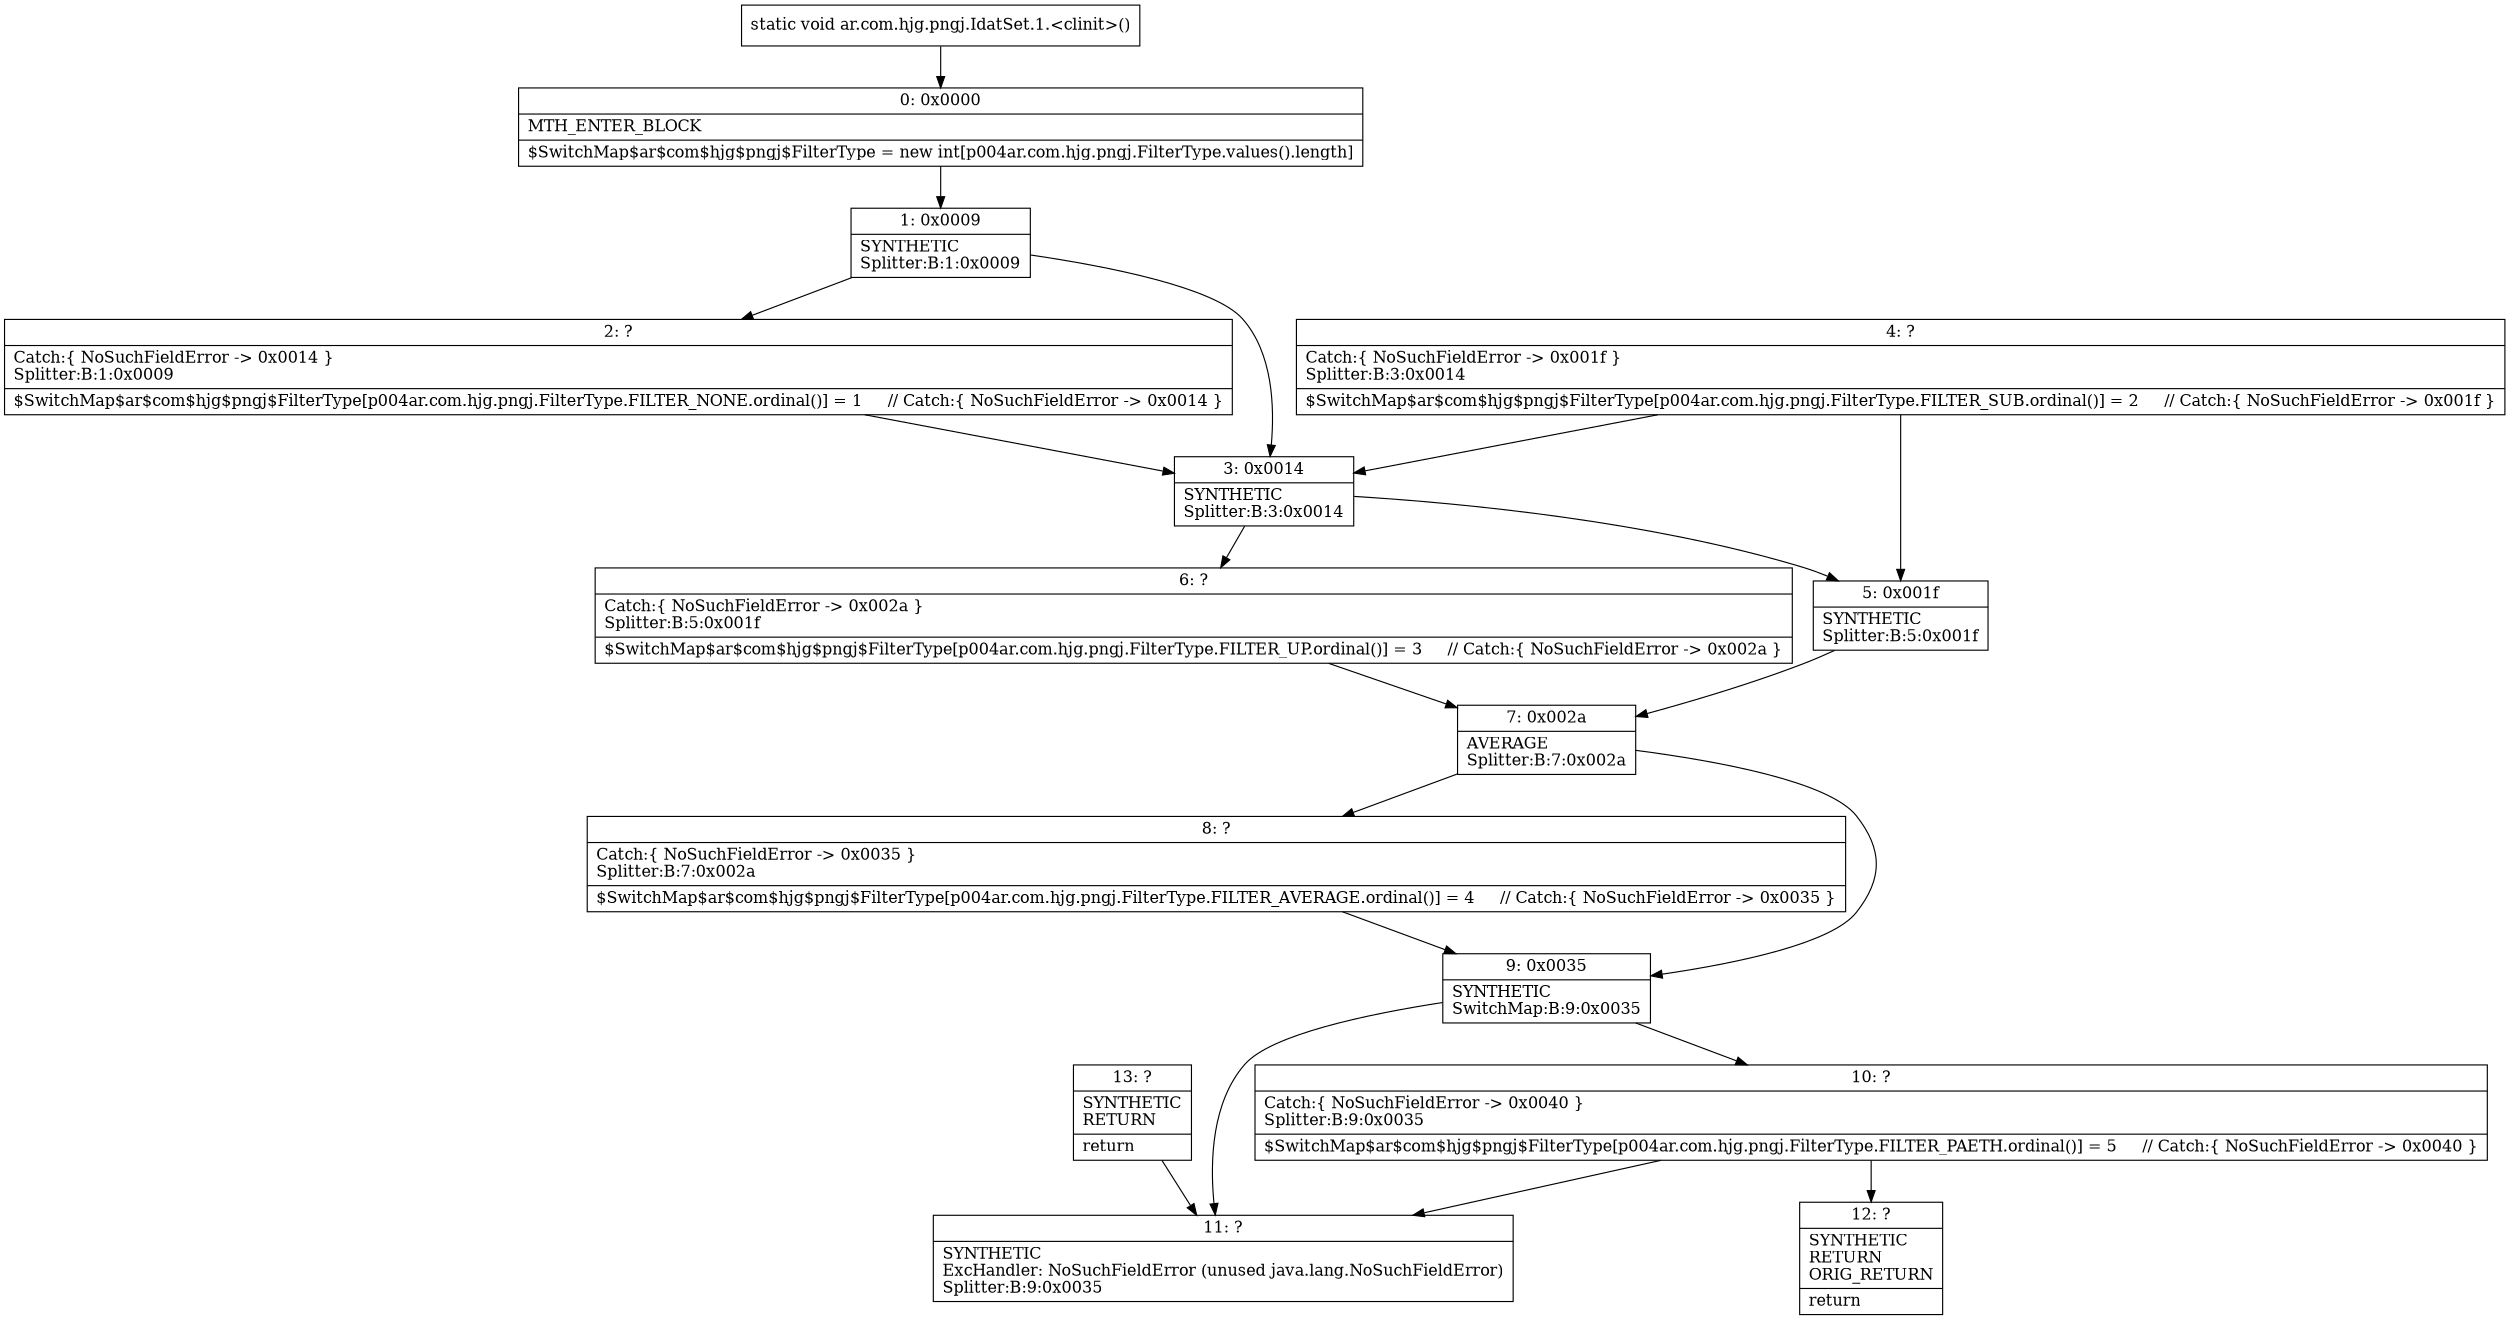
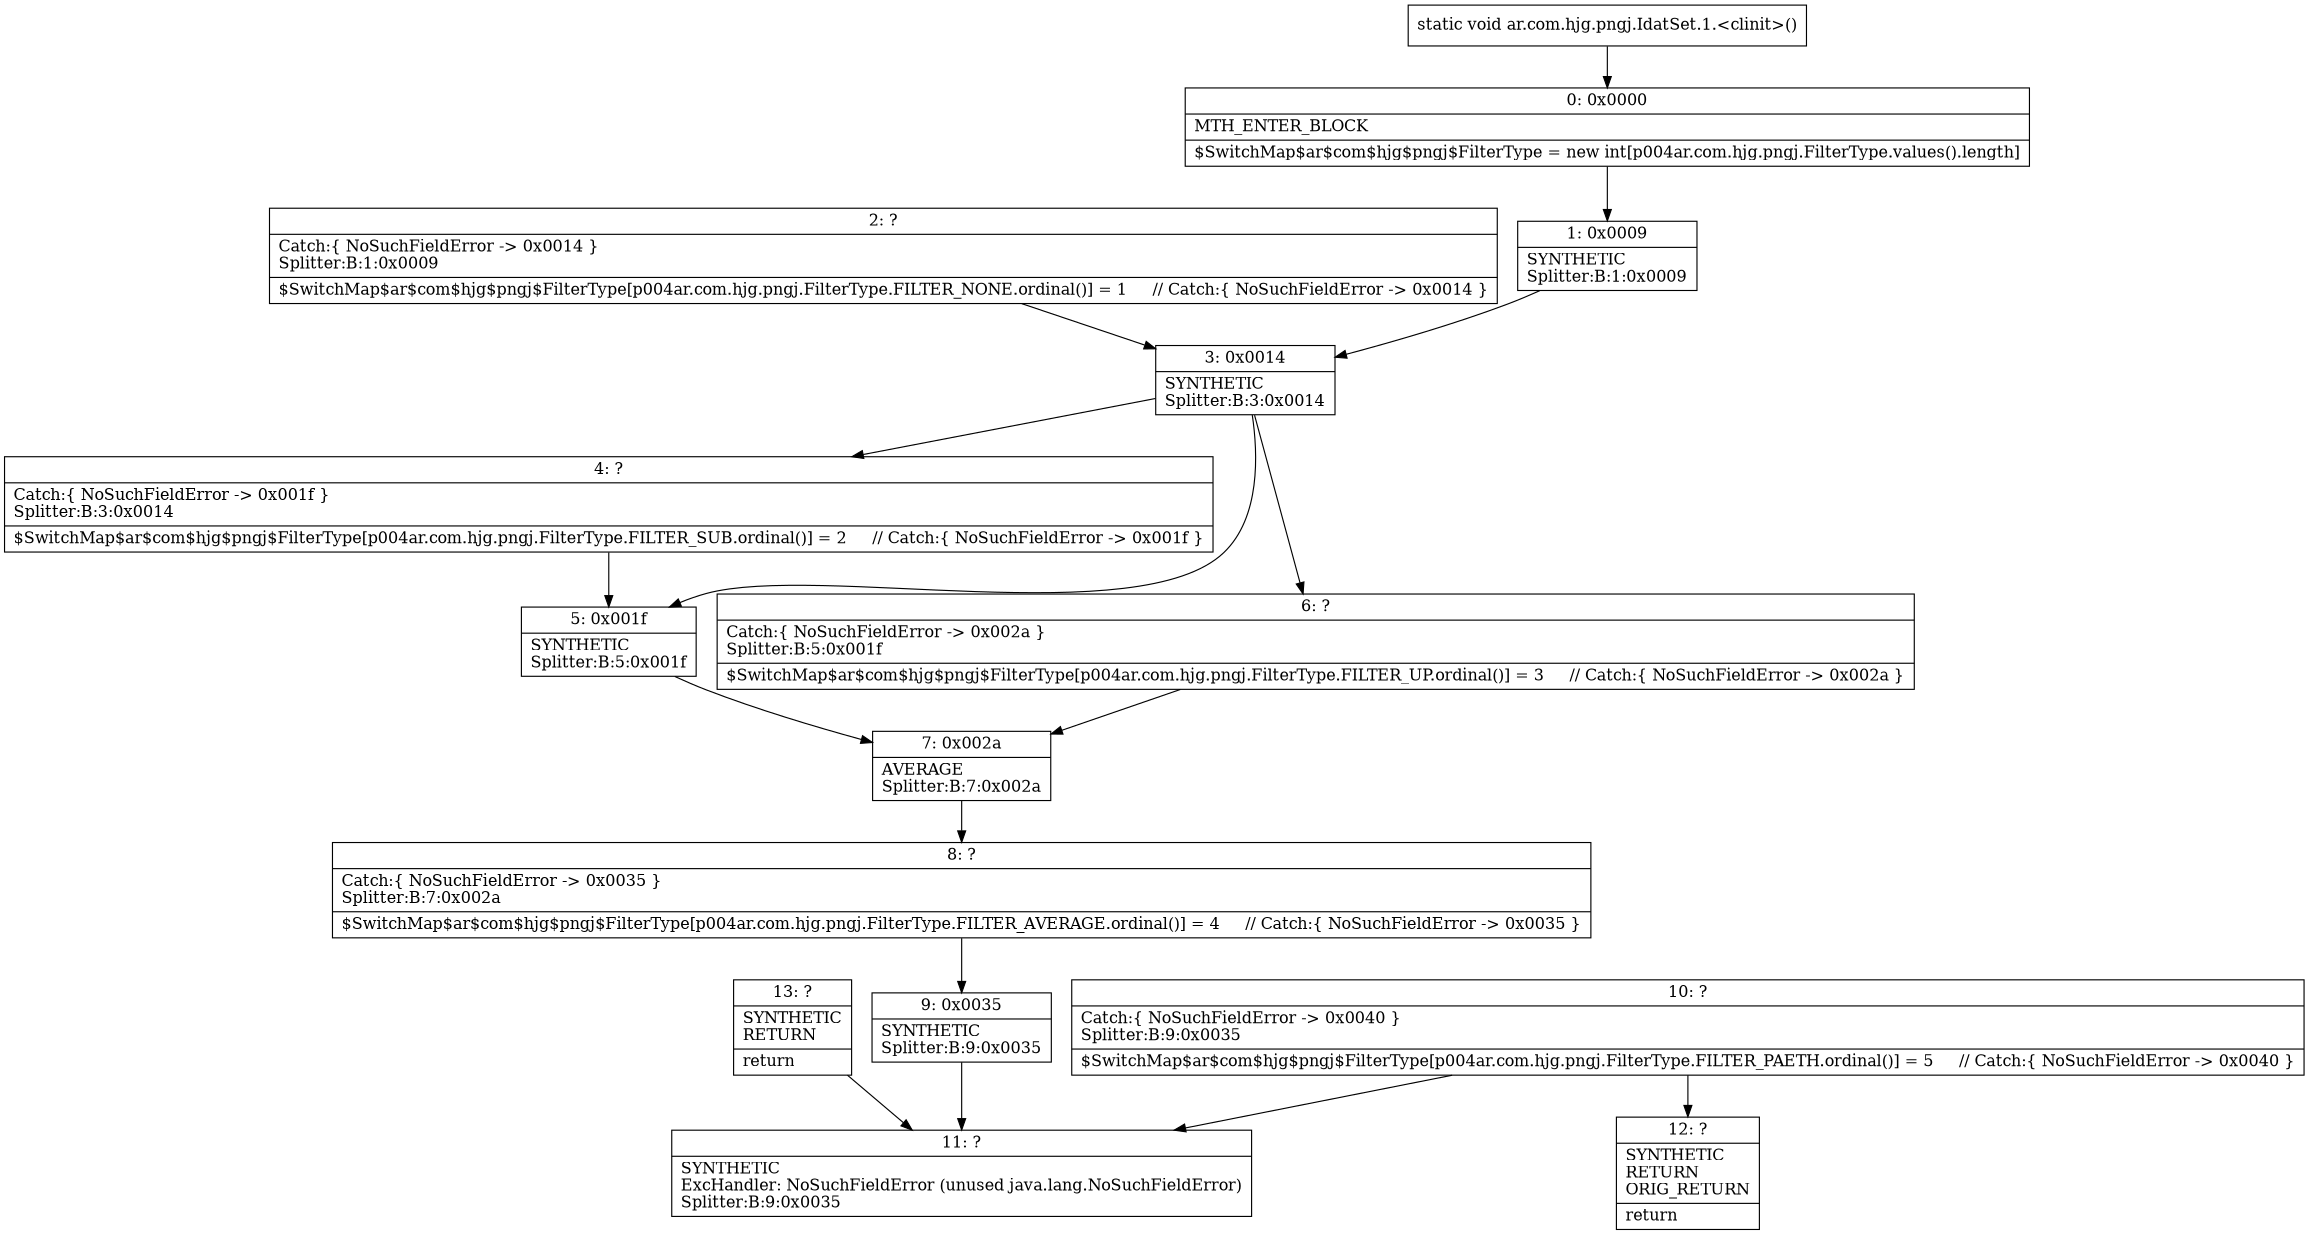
edge "1: 0x0009" -> "2: ?": removed
edge "4: ?" -> "3: 0x0014": reversed
edge "7: 0x002a" -> "9: 0x0035": removed
node "9: 0x0035": text "SwitchMap:B:9:0x0035" -> "Splitter:B:9:0x0035"
edge "9: 0x0035" -> "10: ?": removed
